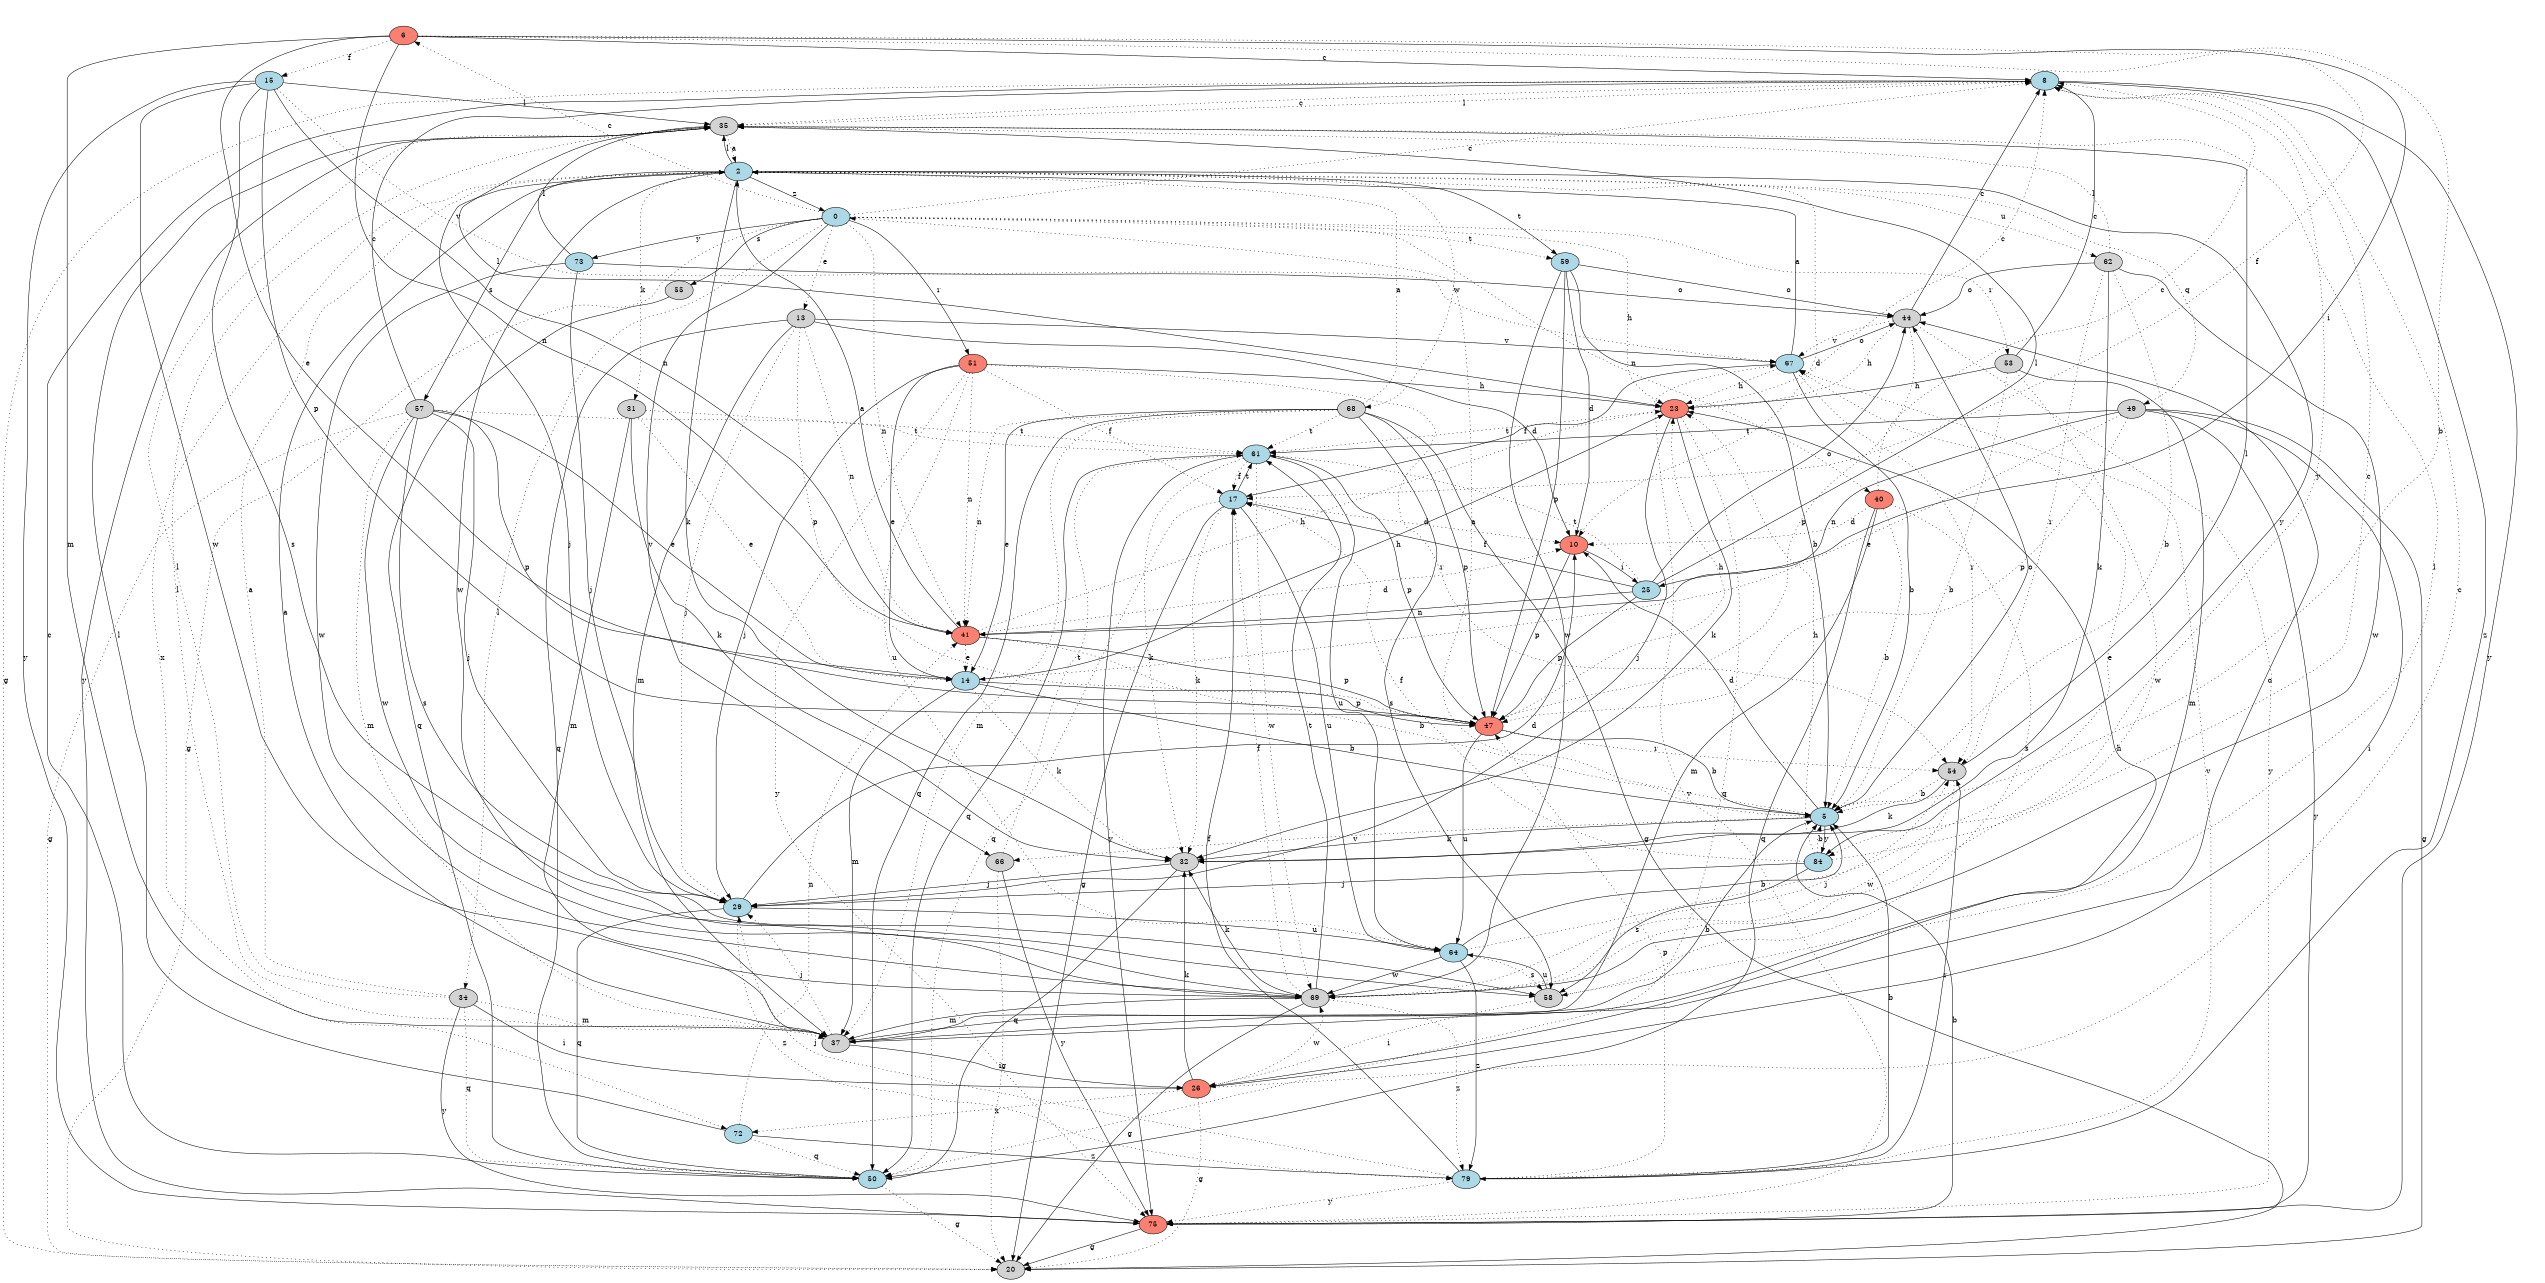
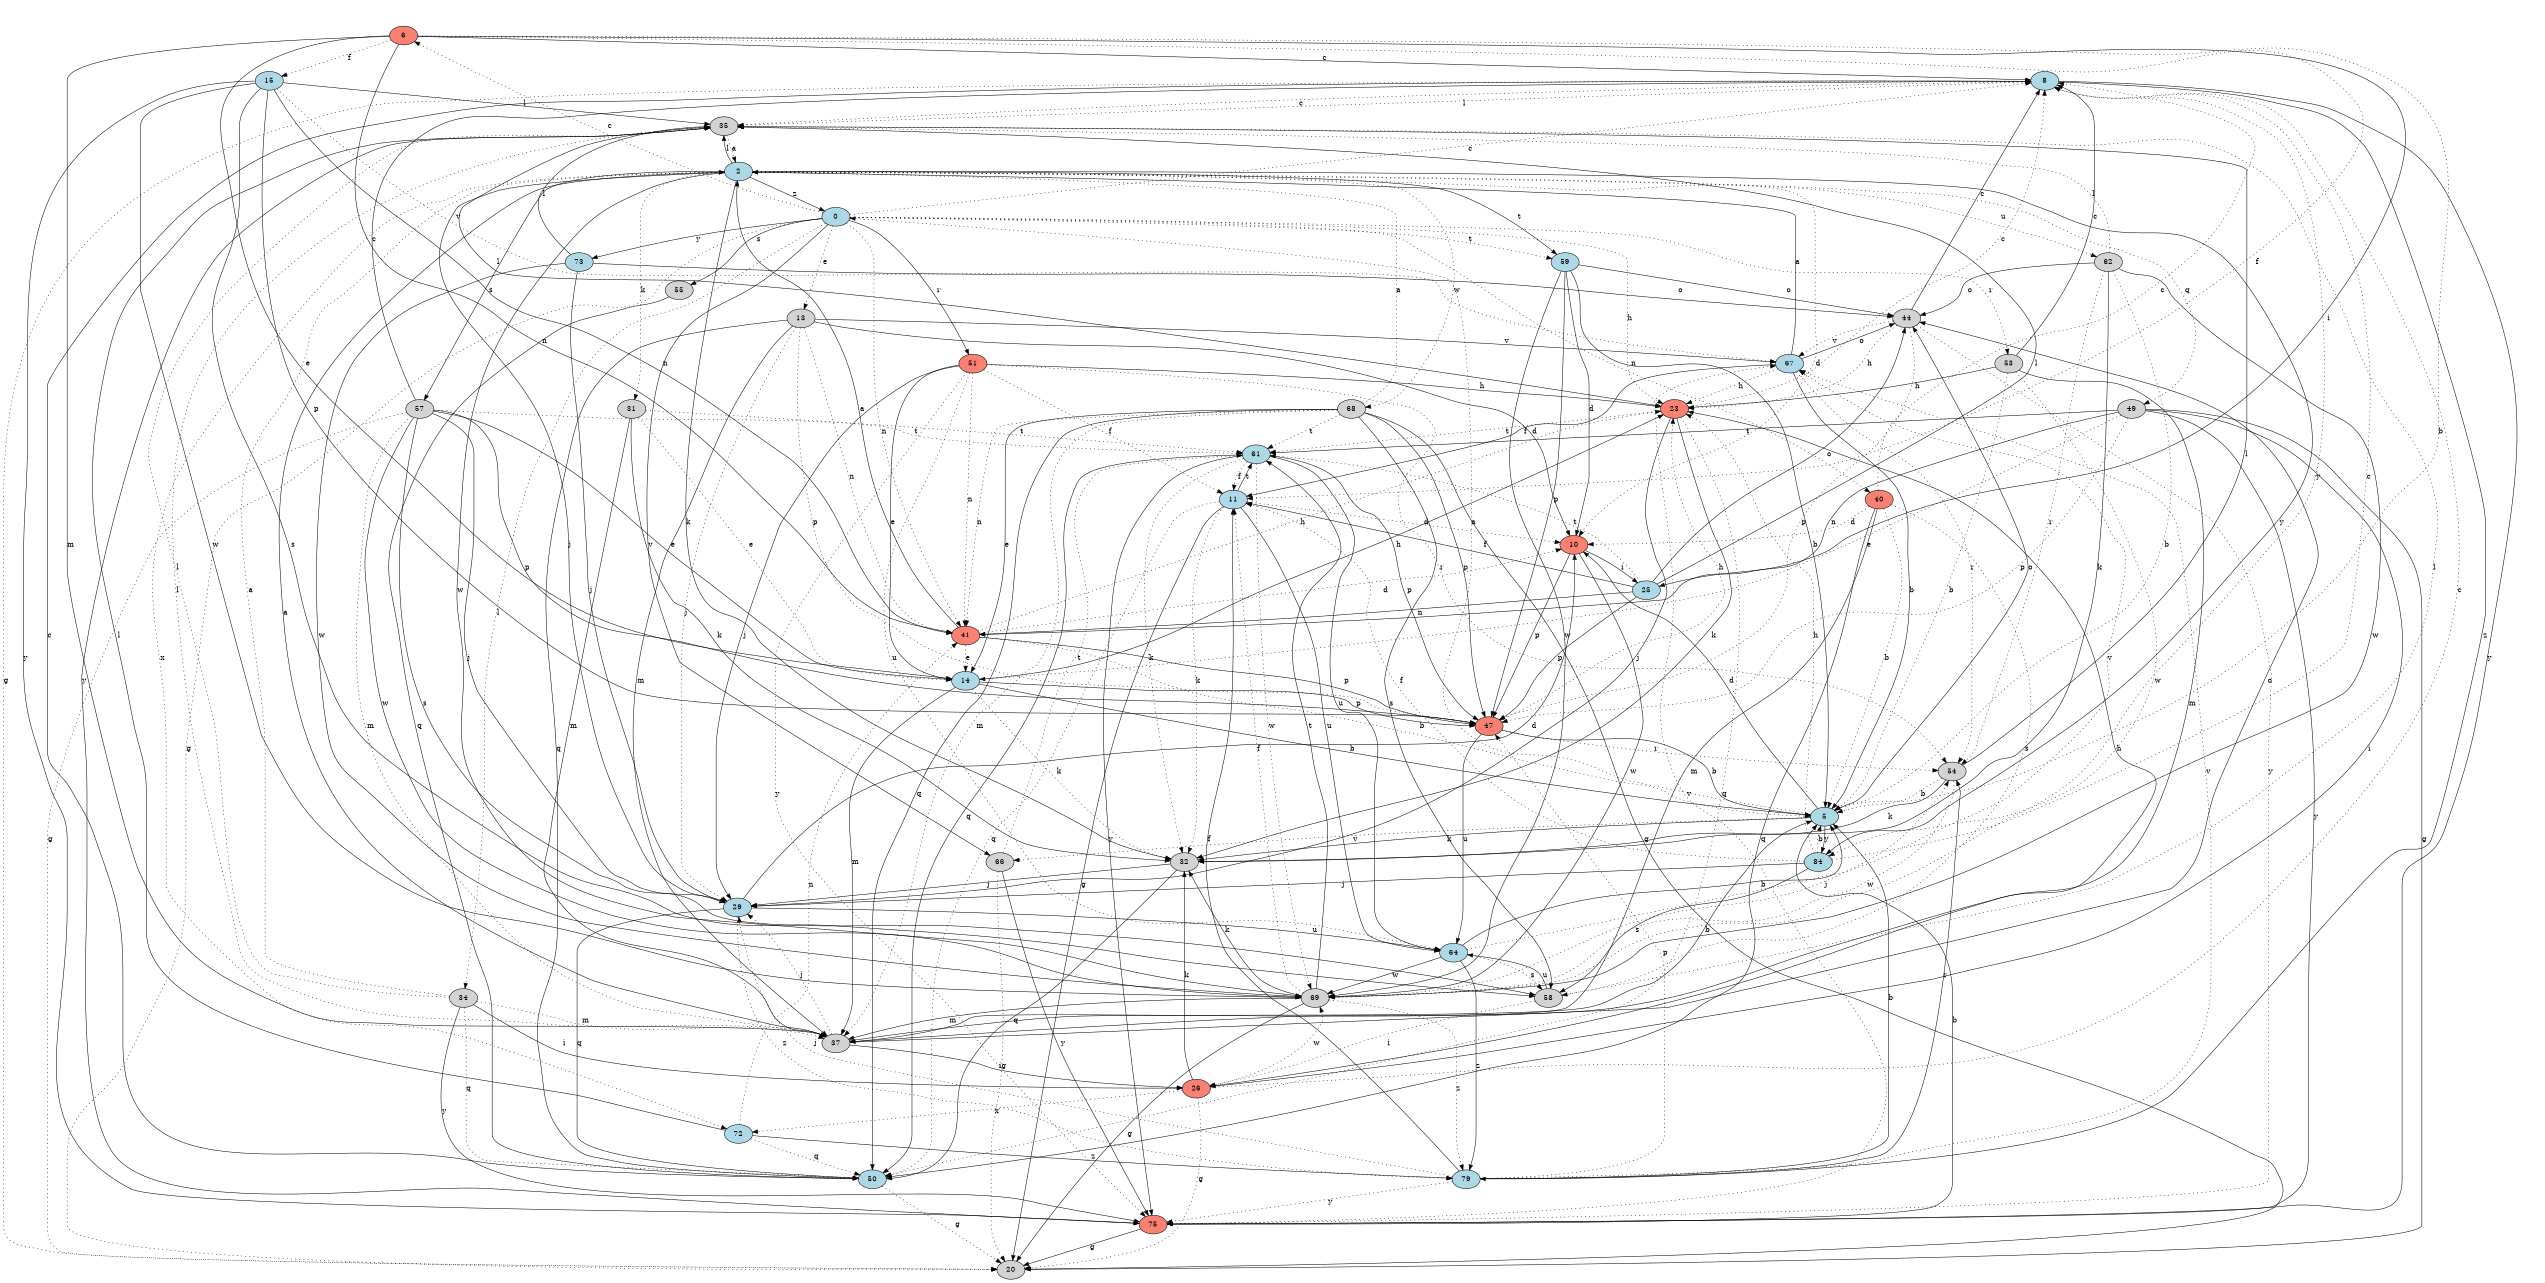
node "17": label "17" -> "11"
edge "64" -> "67": label "e" -> "v"
edge "10" -> "69": added, label "w"
